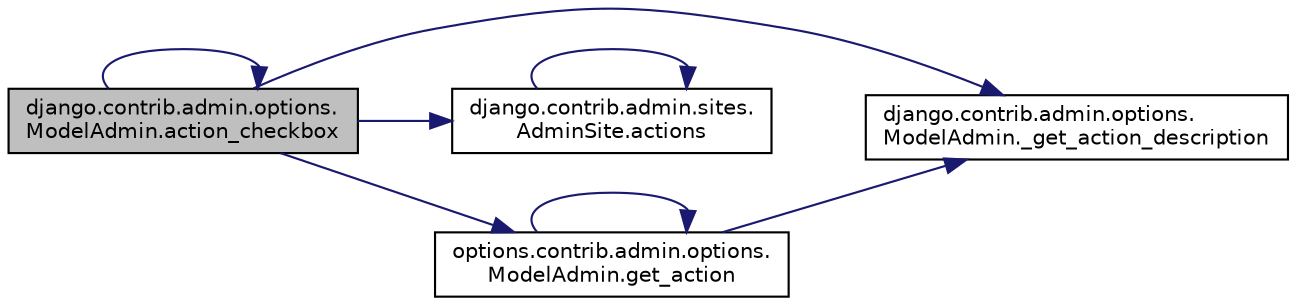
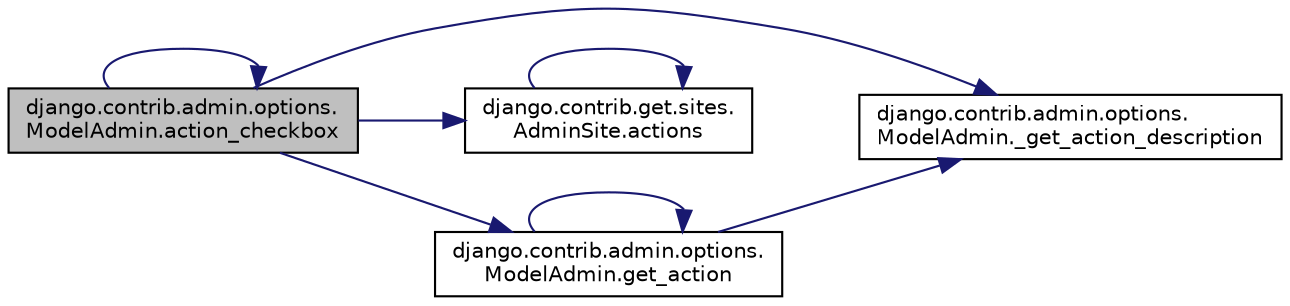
node "django.contrib.admin.sites. AdminSite.actions": label "django.contrib.admin.sites. AdminSite.actions" -> "django.contrib.get.sites. AdminSite.actions"
node "options.contrib.admin.options. ModelAdmin.get_action": label "options.contrib.admin.options. ModelAdmin.get_action" -> "django.contrib.admin.options. ModelAdmin.get_action"
